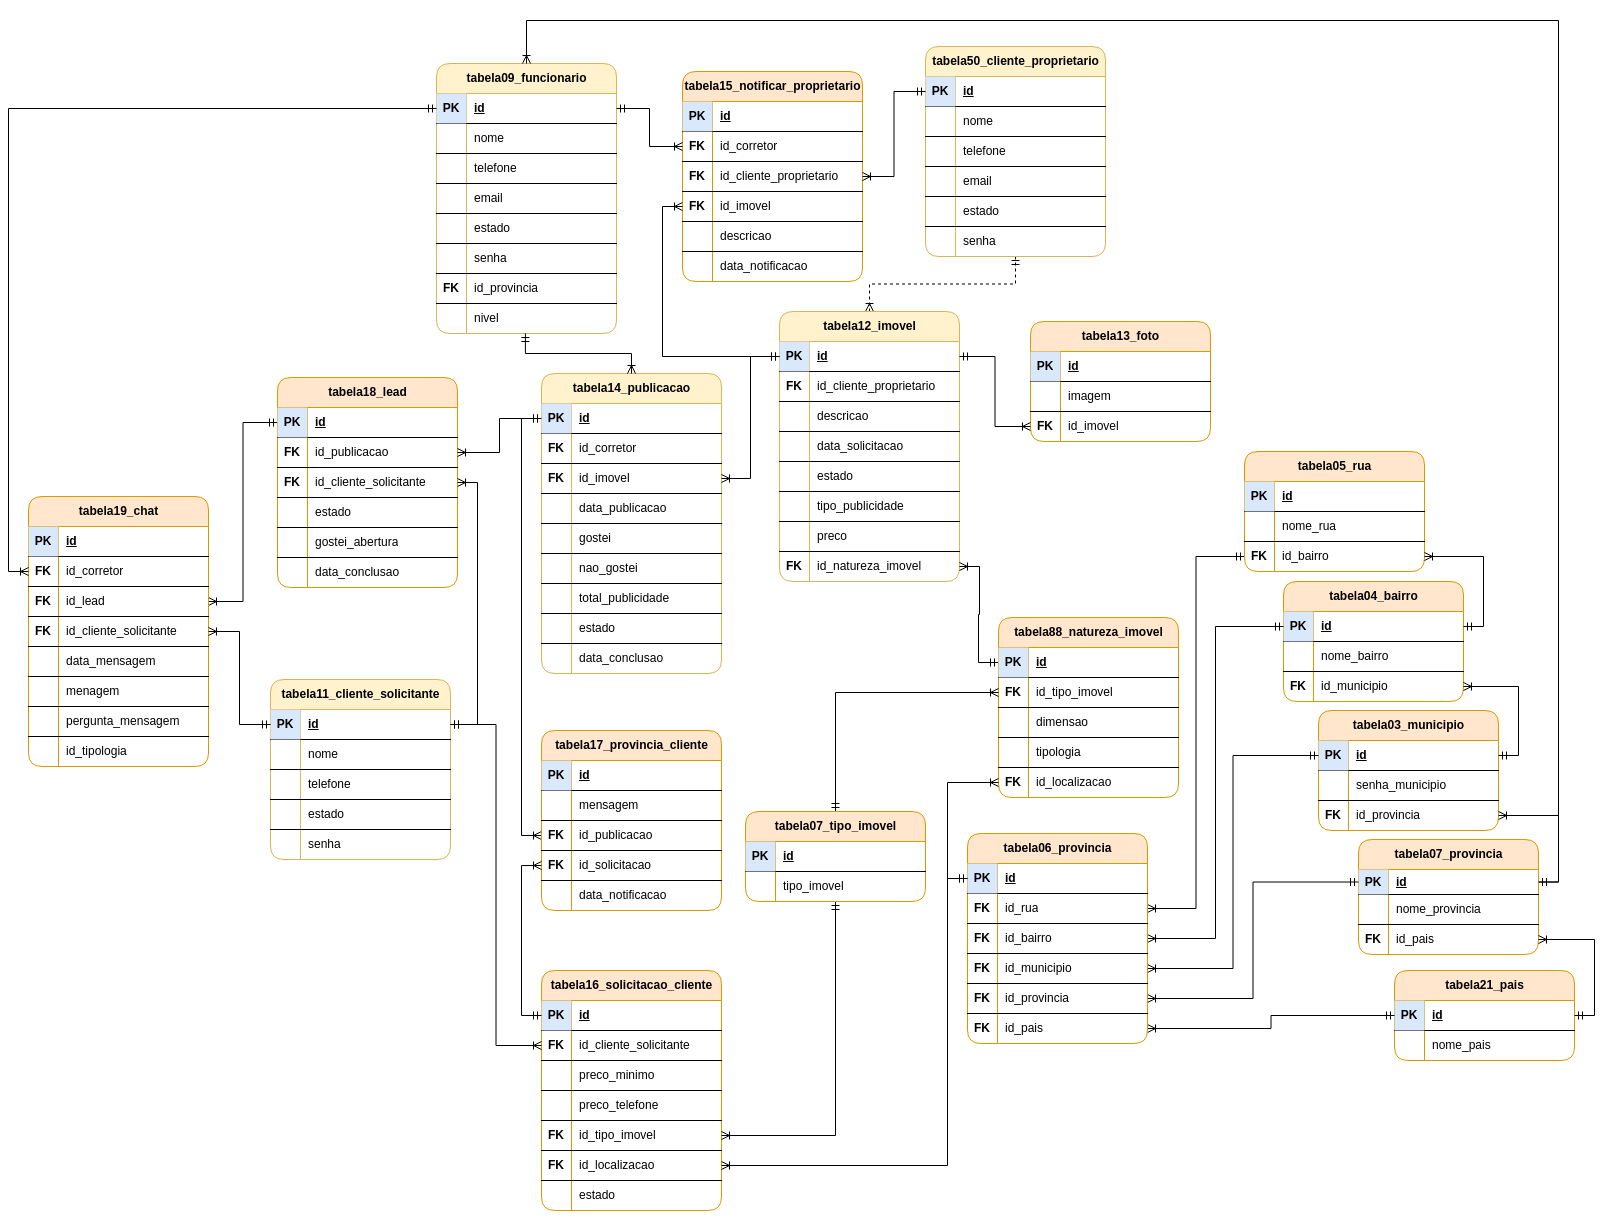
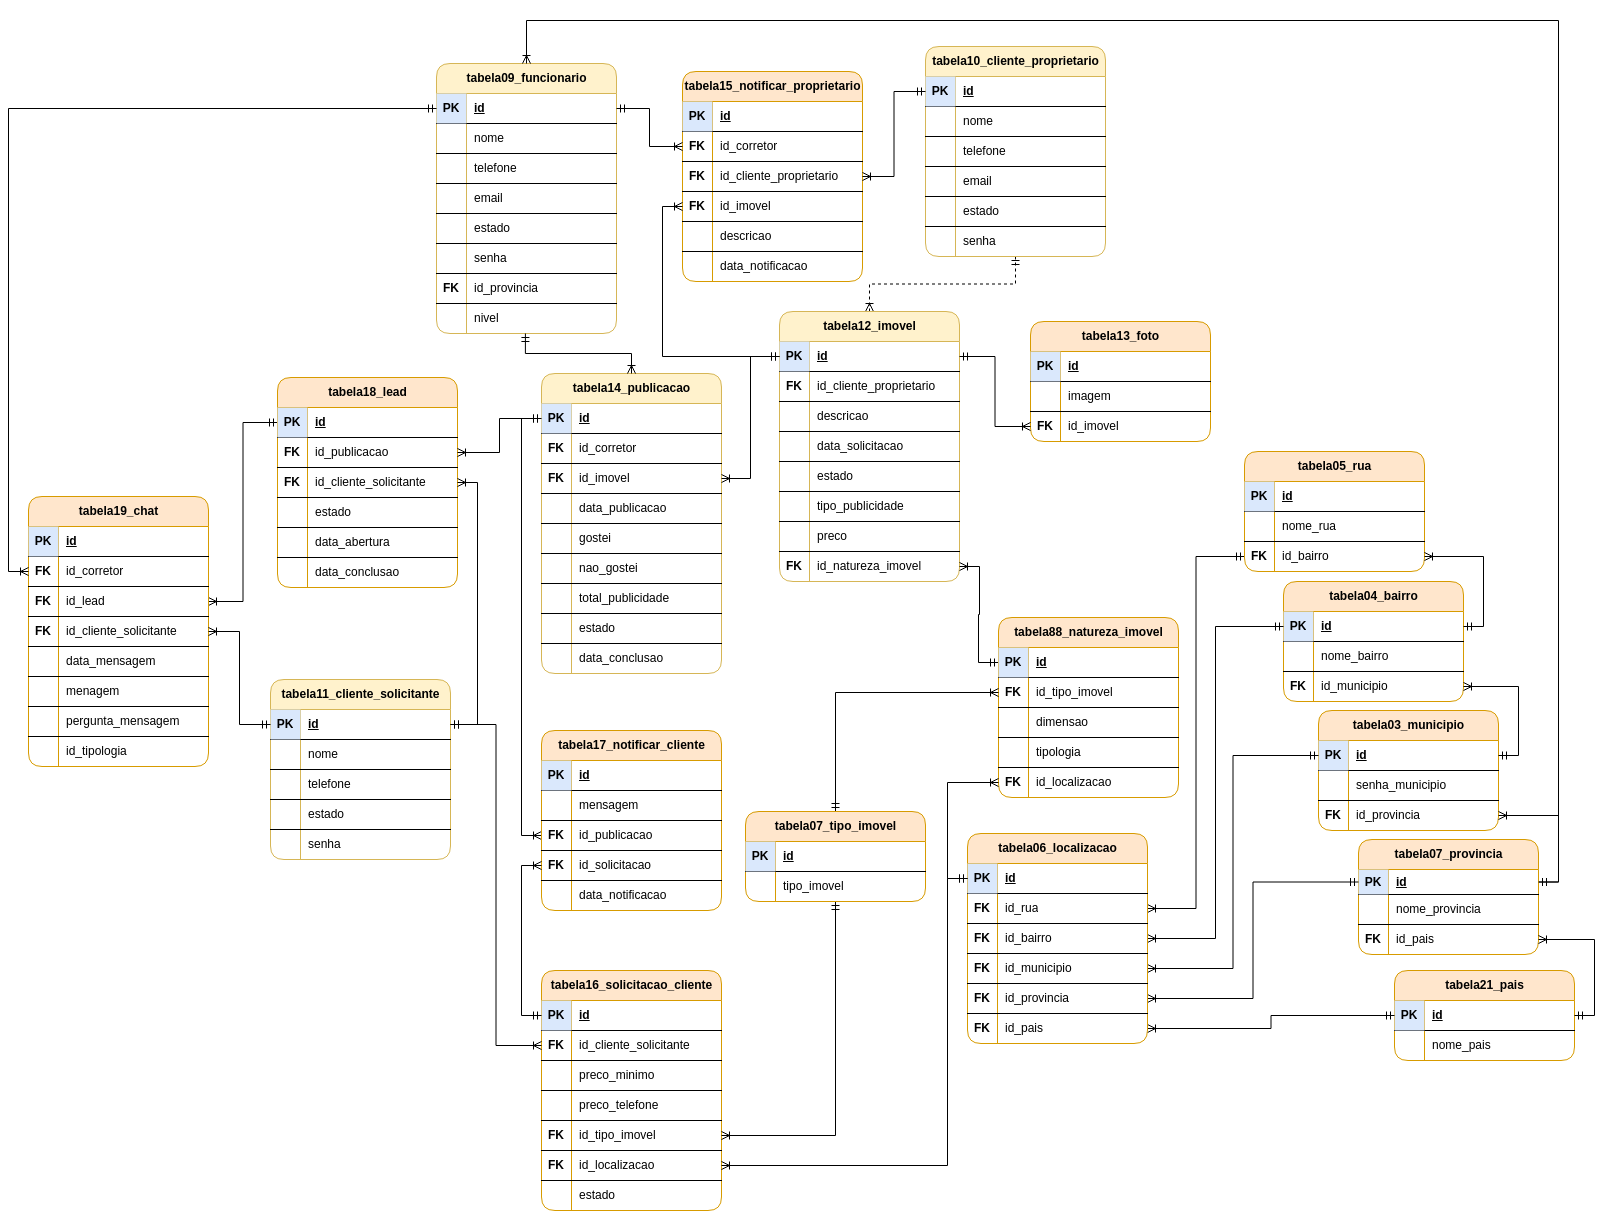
node "tabela50_cliente_proprietario": label "tabela50_cliente_proprietario" -> "tabela10_cliente_proprietario"
node "gostei_abertura": label "gostei_abertura" -> "data_abertura"
node "tabela17_provincia_cliente": label "tabela17_provincia_cliente" -> "tabela17_notificar_cliente"
node "tabela06_provincia": label "tabela06_provincia" -> "tabela06_localizacao"
